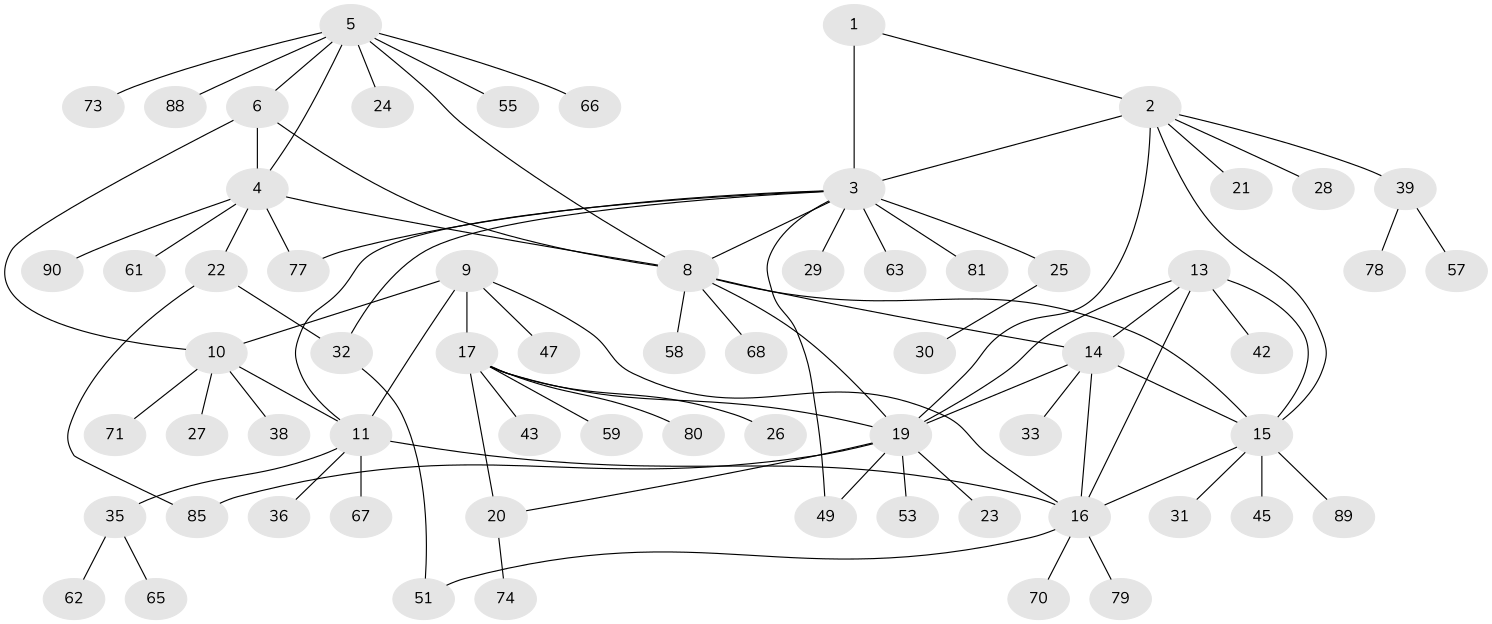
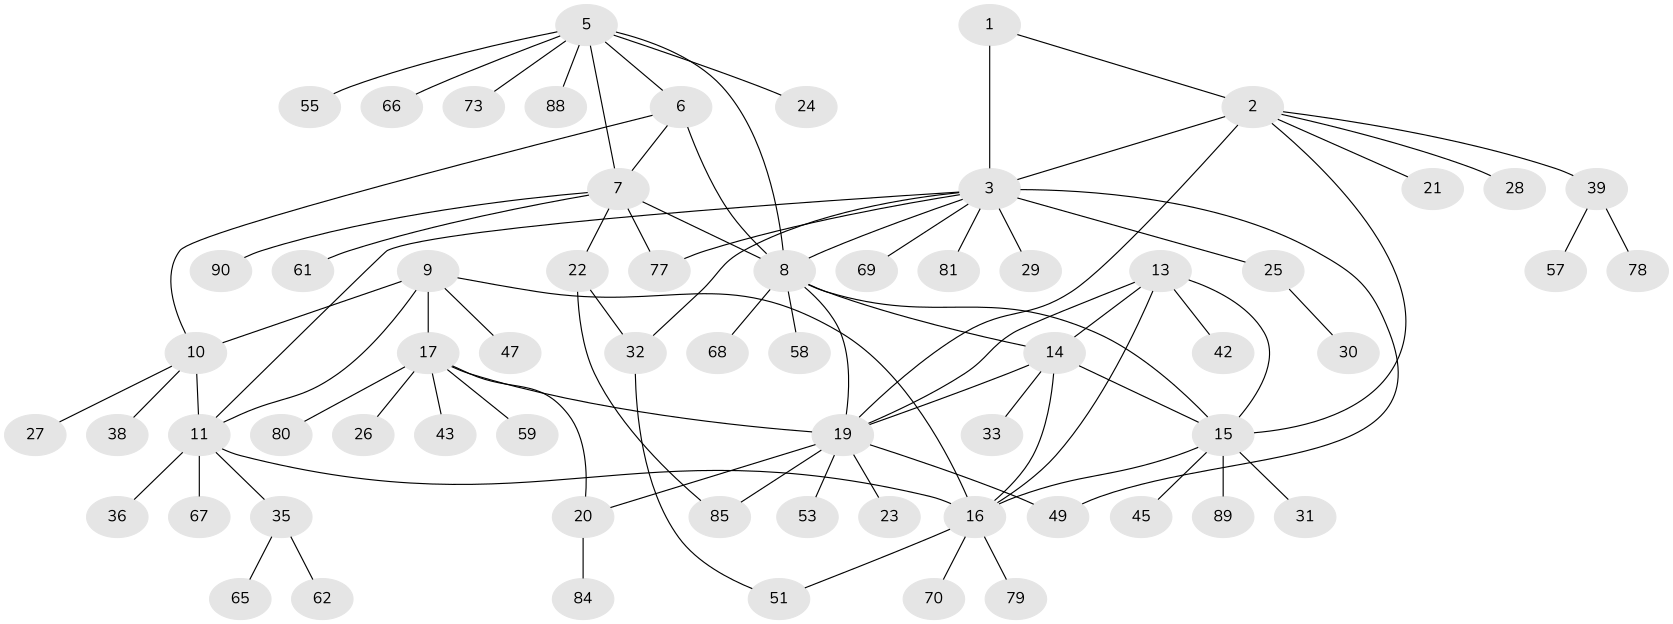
node "4": label "4" -> "7"
node "63": label "63" -> "69"
node "71": removed
node "74": label "74" -> "84"
